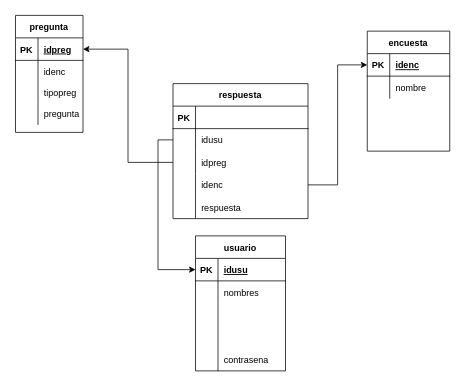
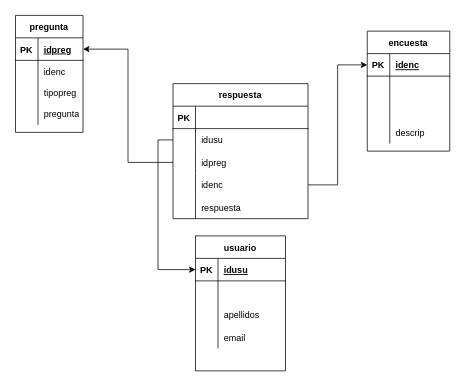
node "nombre": removed
node "descrip": added
node "nombres": removed
node "apellidos": added
node "email": added
node "contrasena": removed
